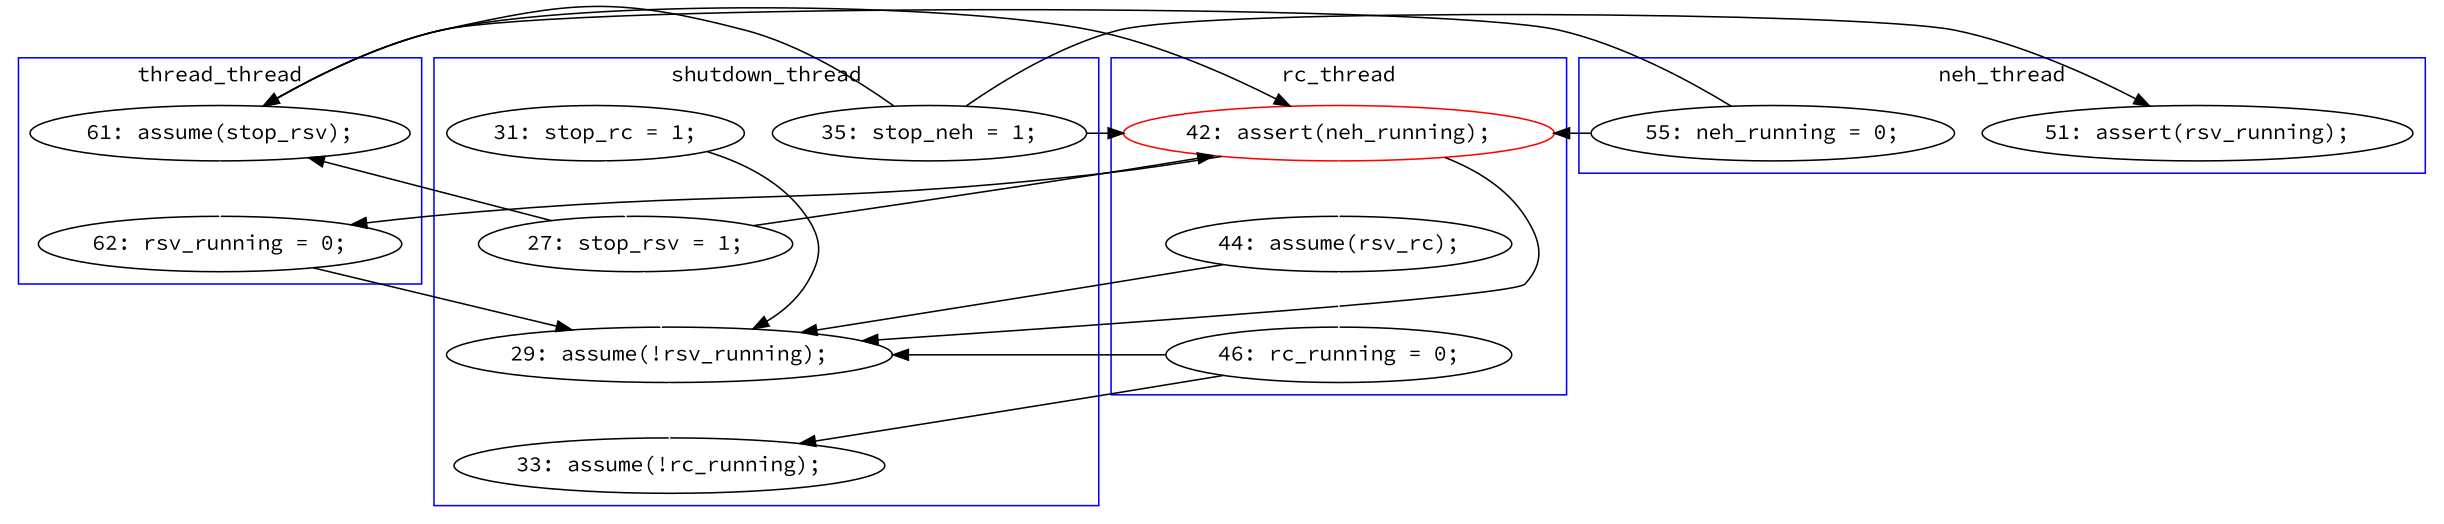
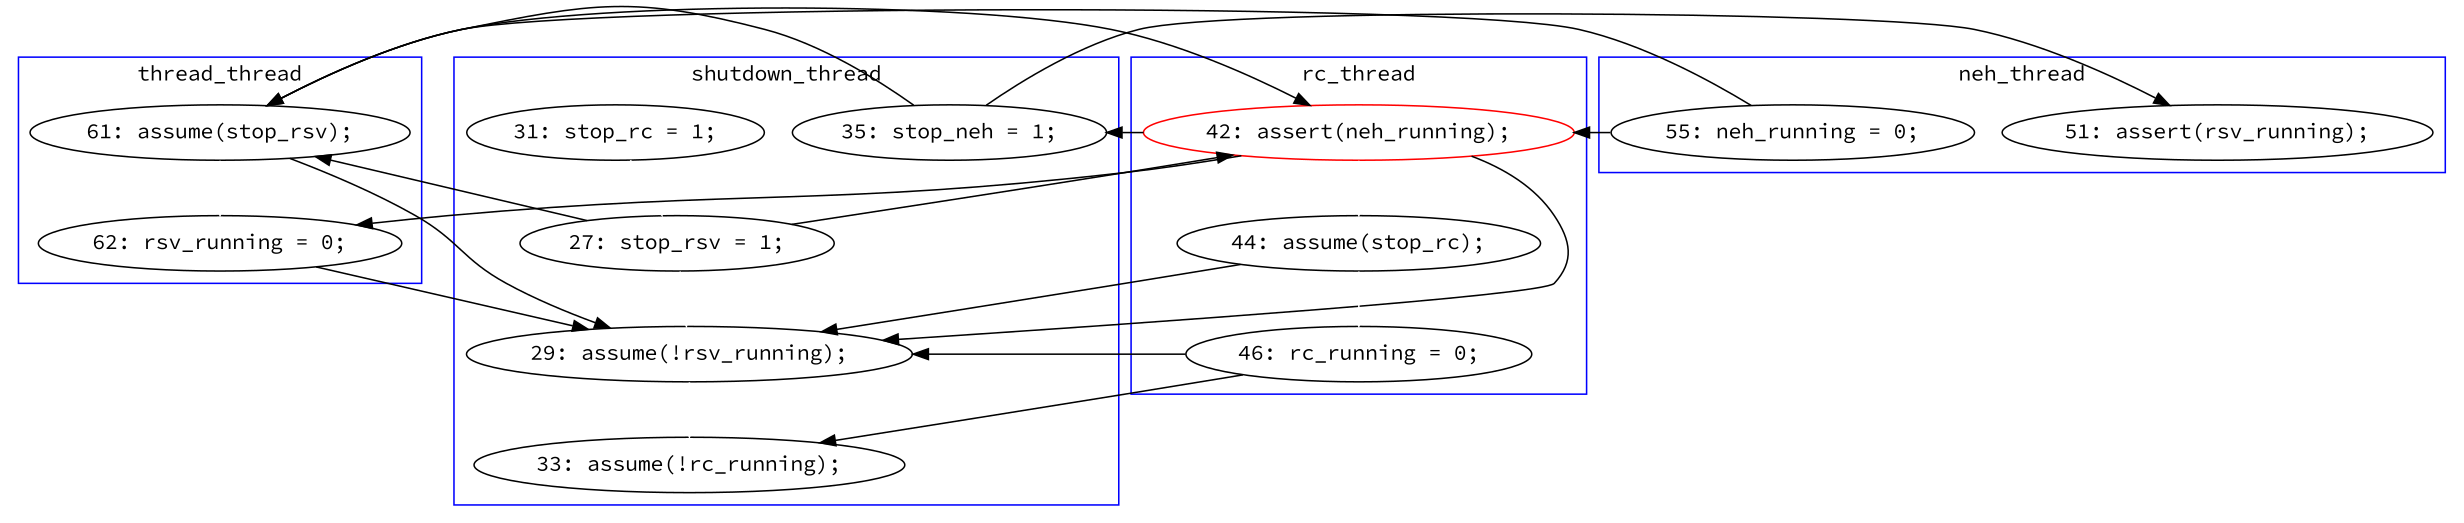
edge "35: stop_neh = 1;" -> "42: assert(neh_running);": reversed
edge "31: stop_rc = 1;" -> "29: assume(!rsv_running);": now "61: assume(stop_rsv);" -> "29: assume(!rsv_running);"
node "44: assume(rsv_rc);": label "44: assume(rsv_rc);" -> "44: assume(stop_rc);"
